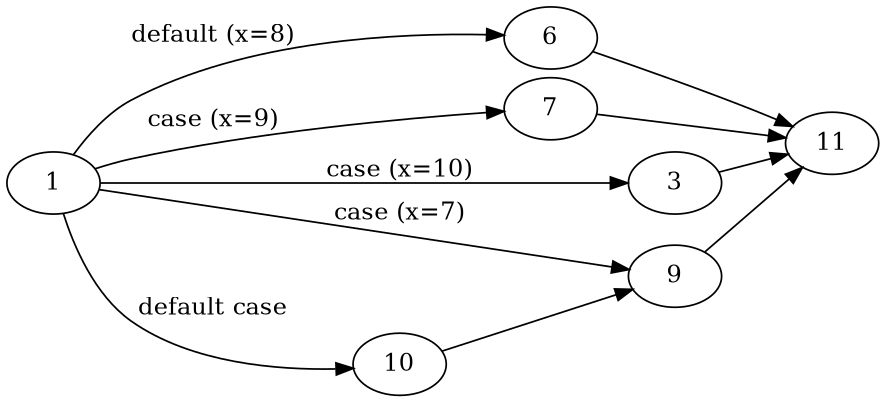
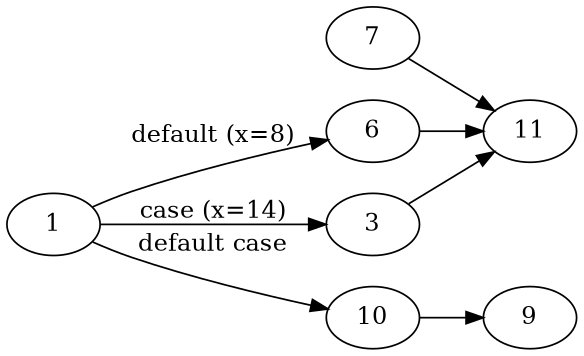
edge "1" -> "7": removed, label "case (x=9)"
edge "1" -> "3": label "case (x=10)" -> "case (x=14)"
edge "9" -> "11": removed
edge "1" -> "9": removed, label "case (x=7)"
